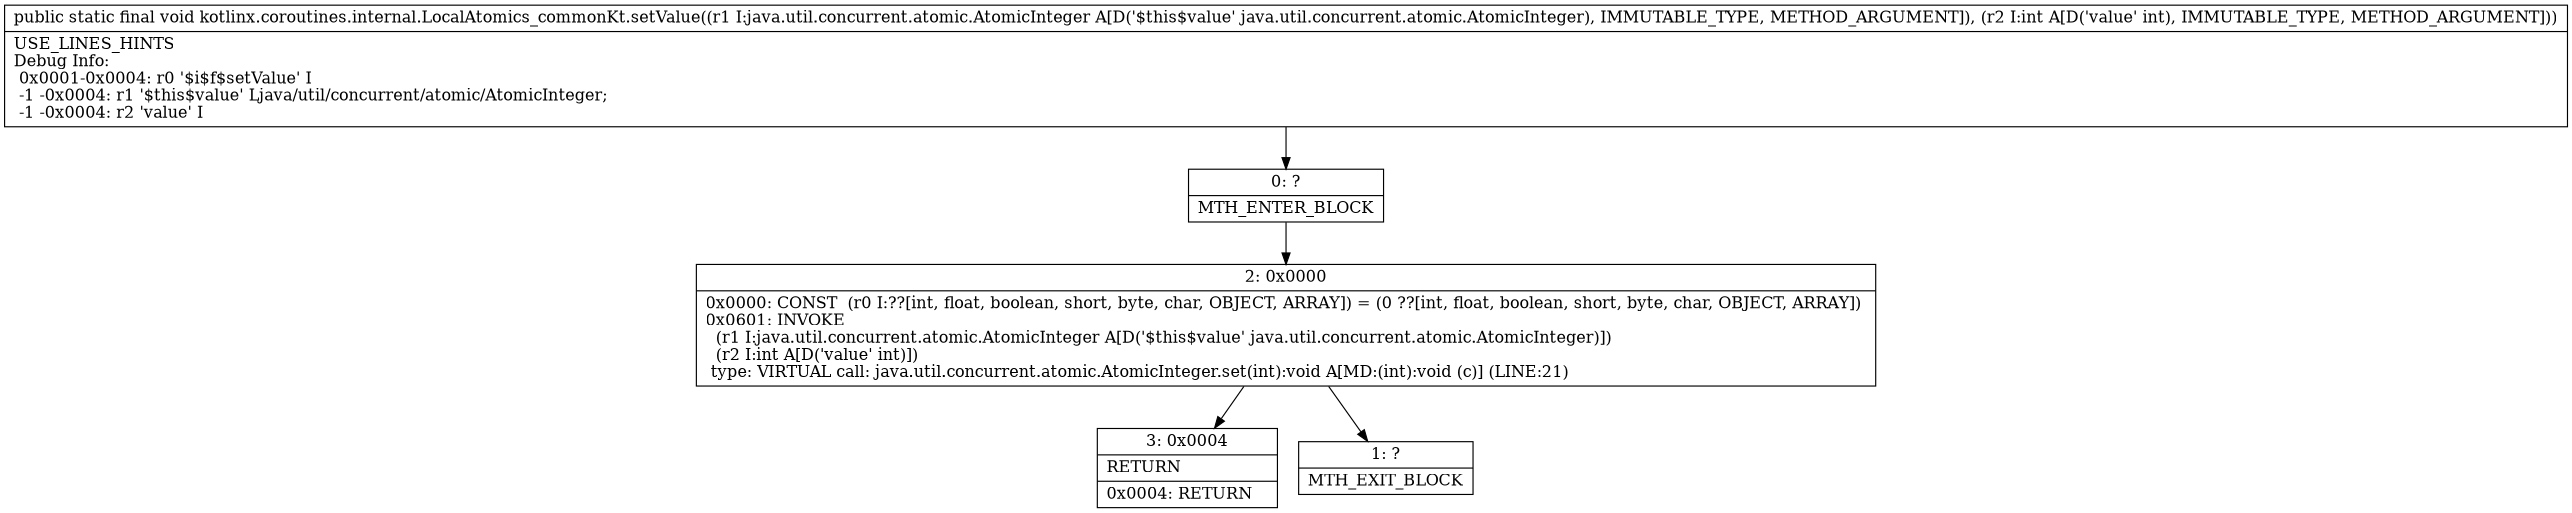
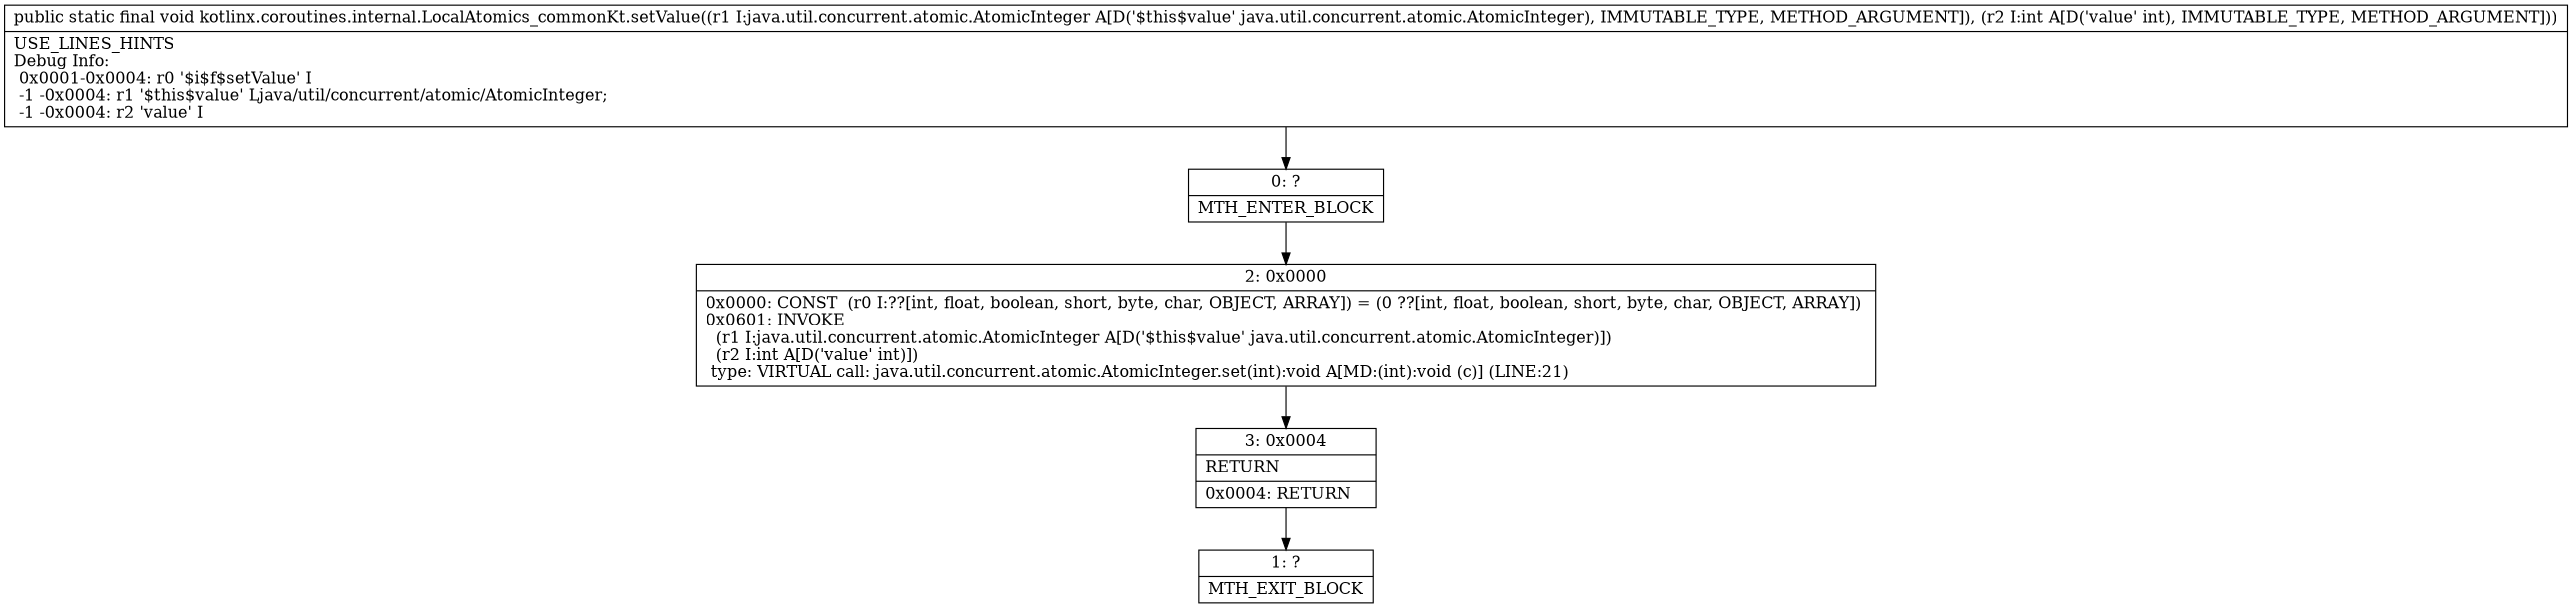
edge "2: 0x0000" -> "1: ?": now "3: 0x0004" -> "1: ?"
